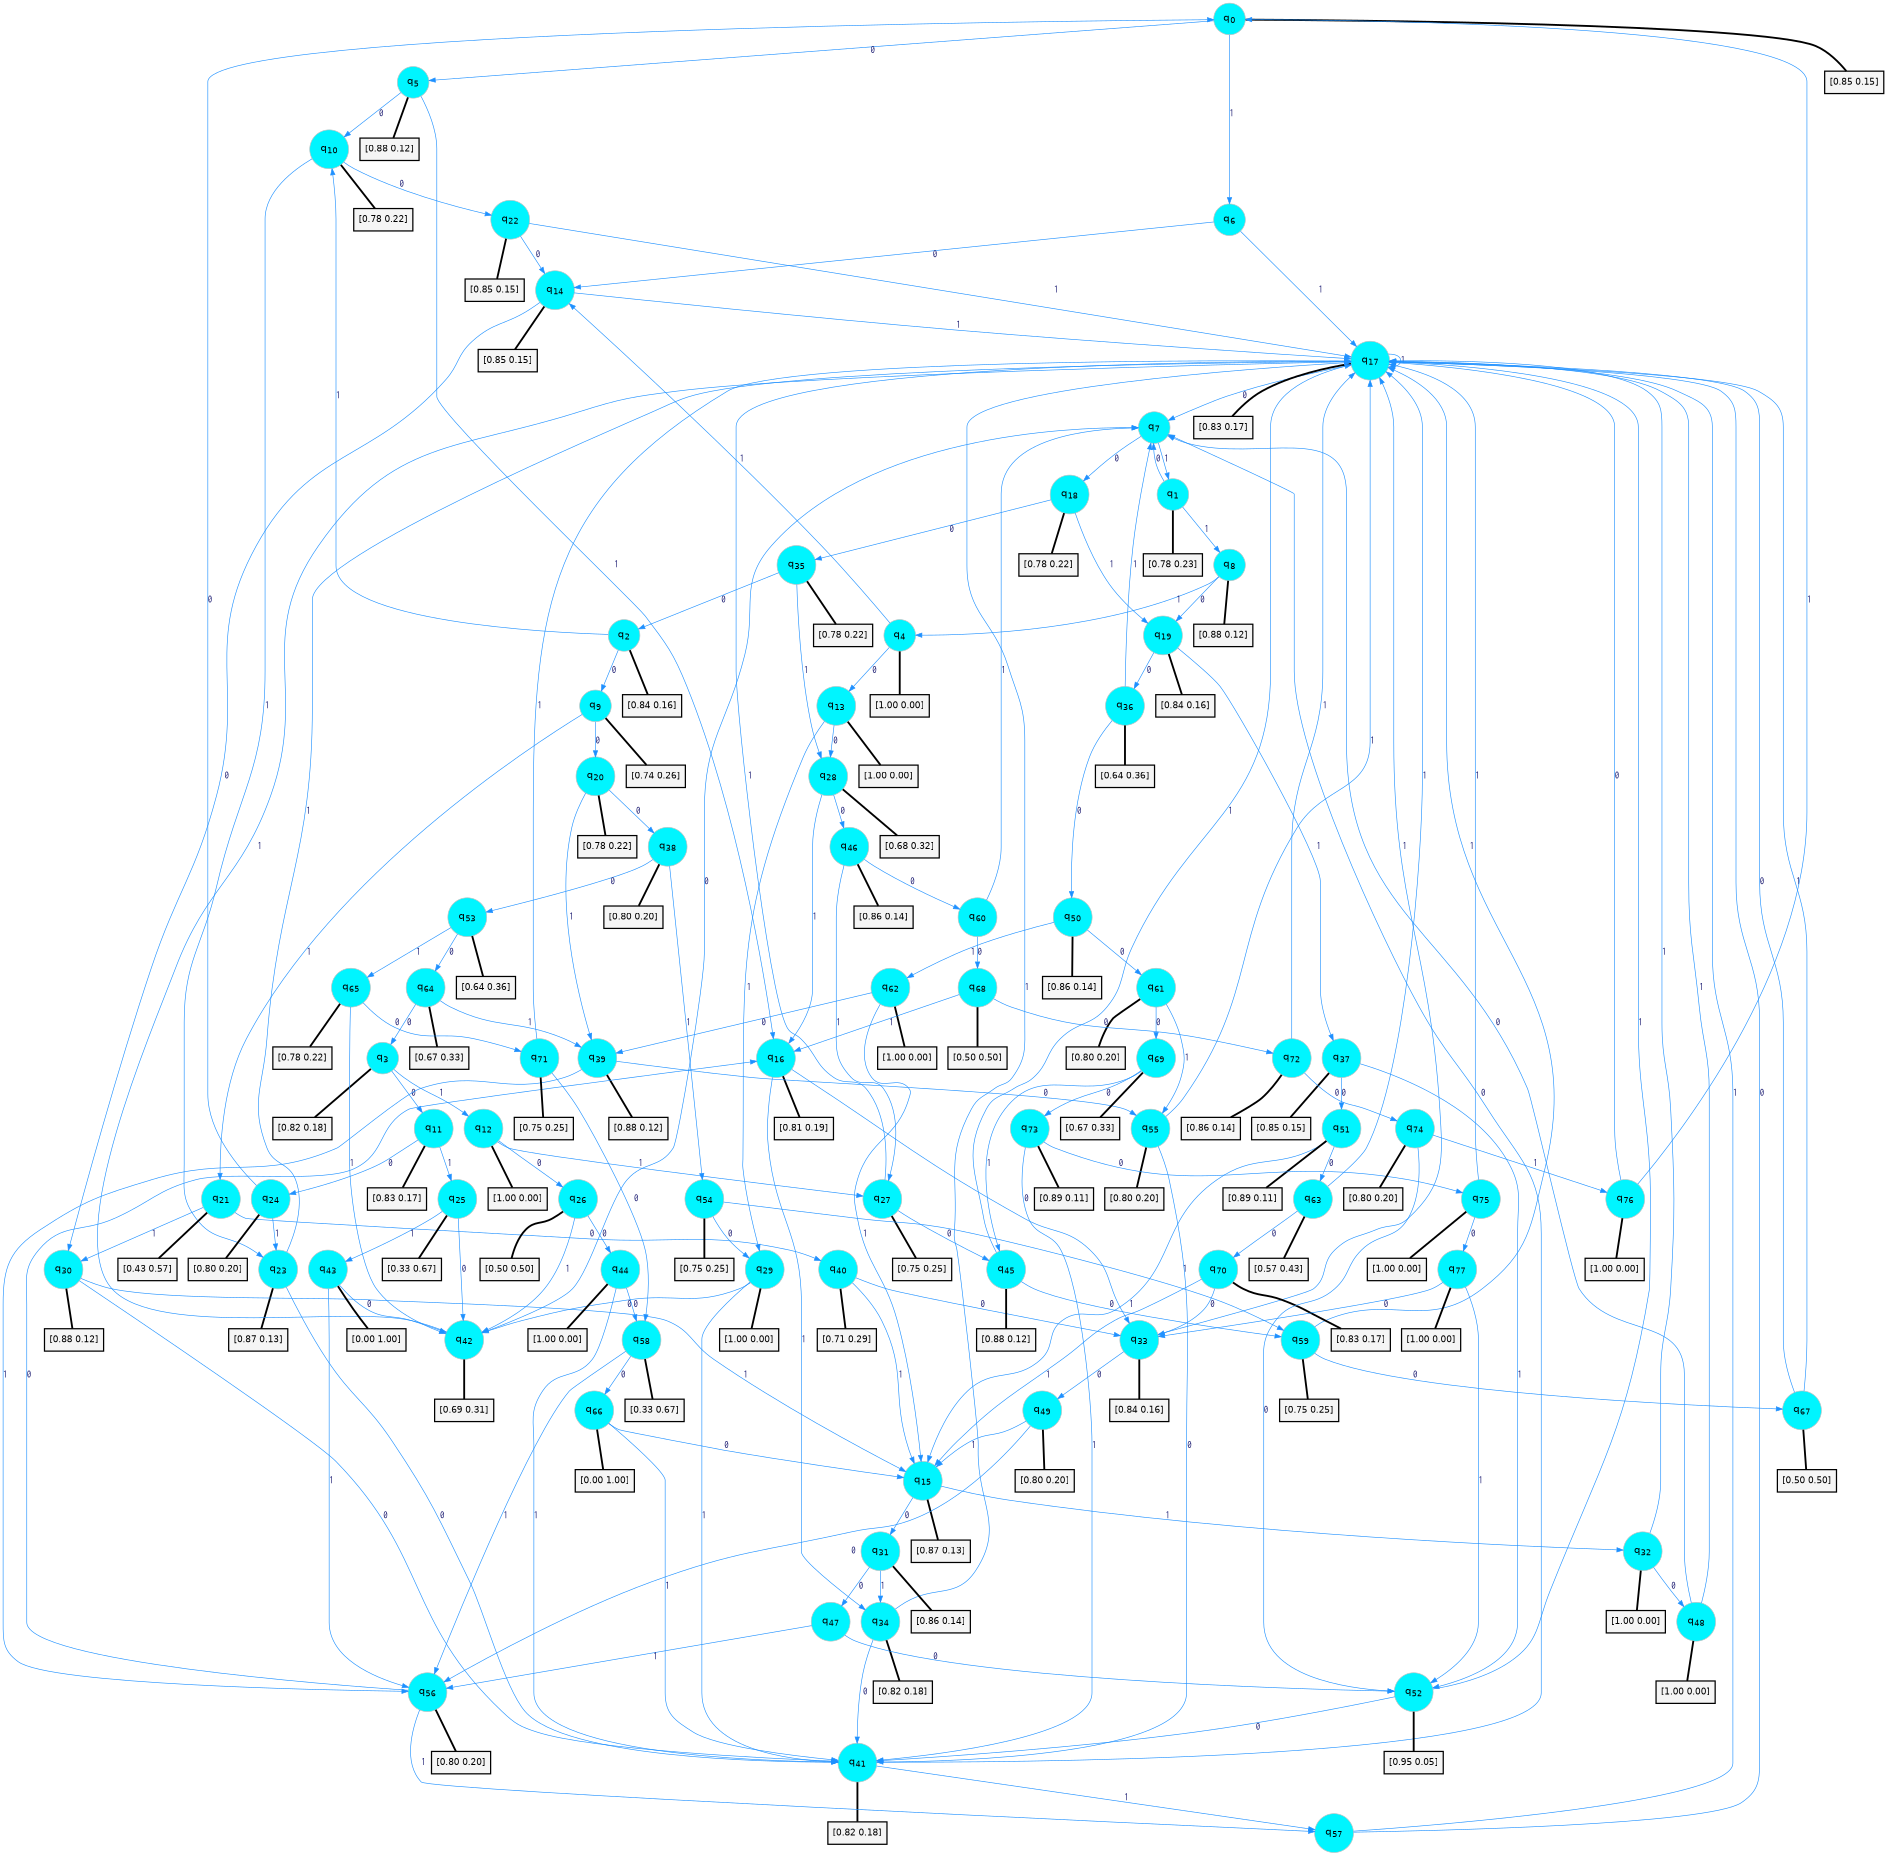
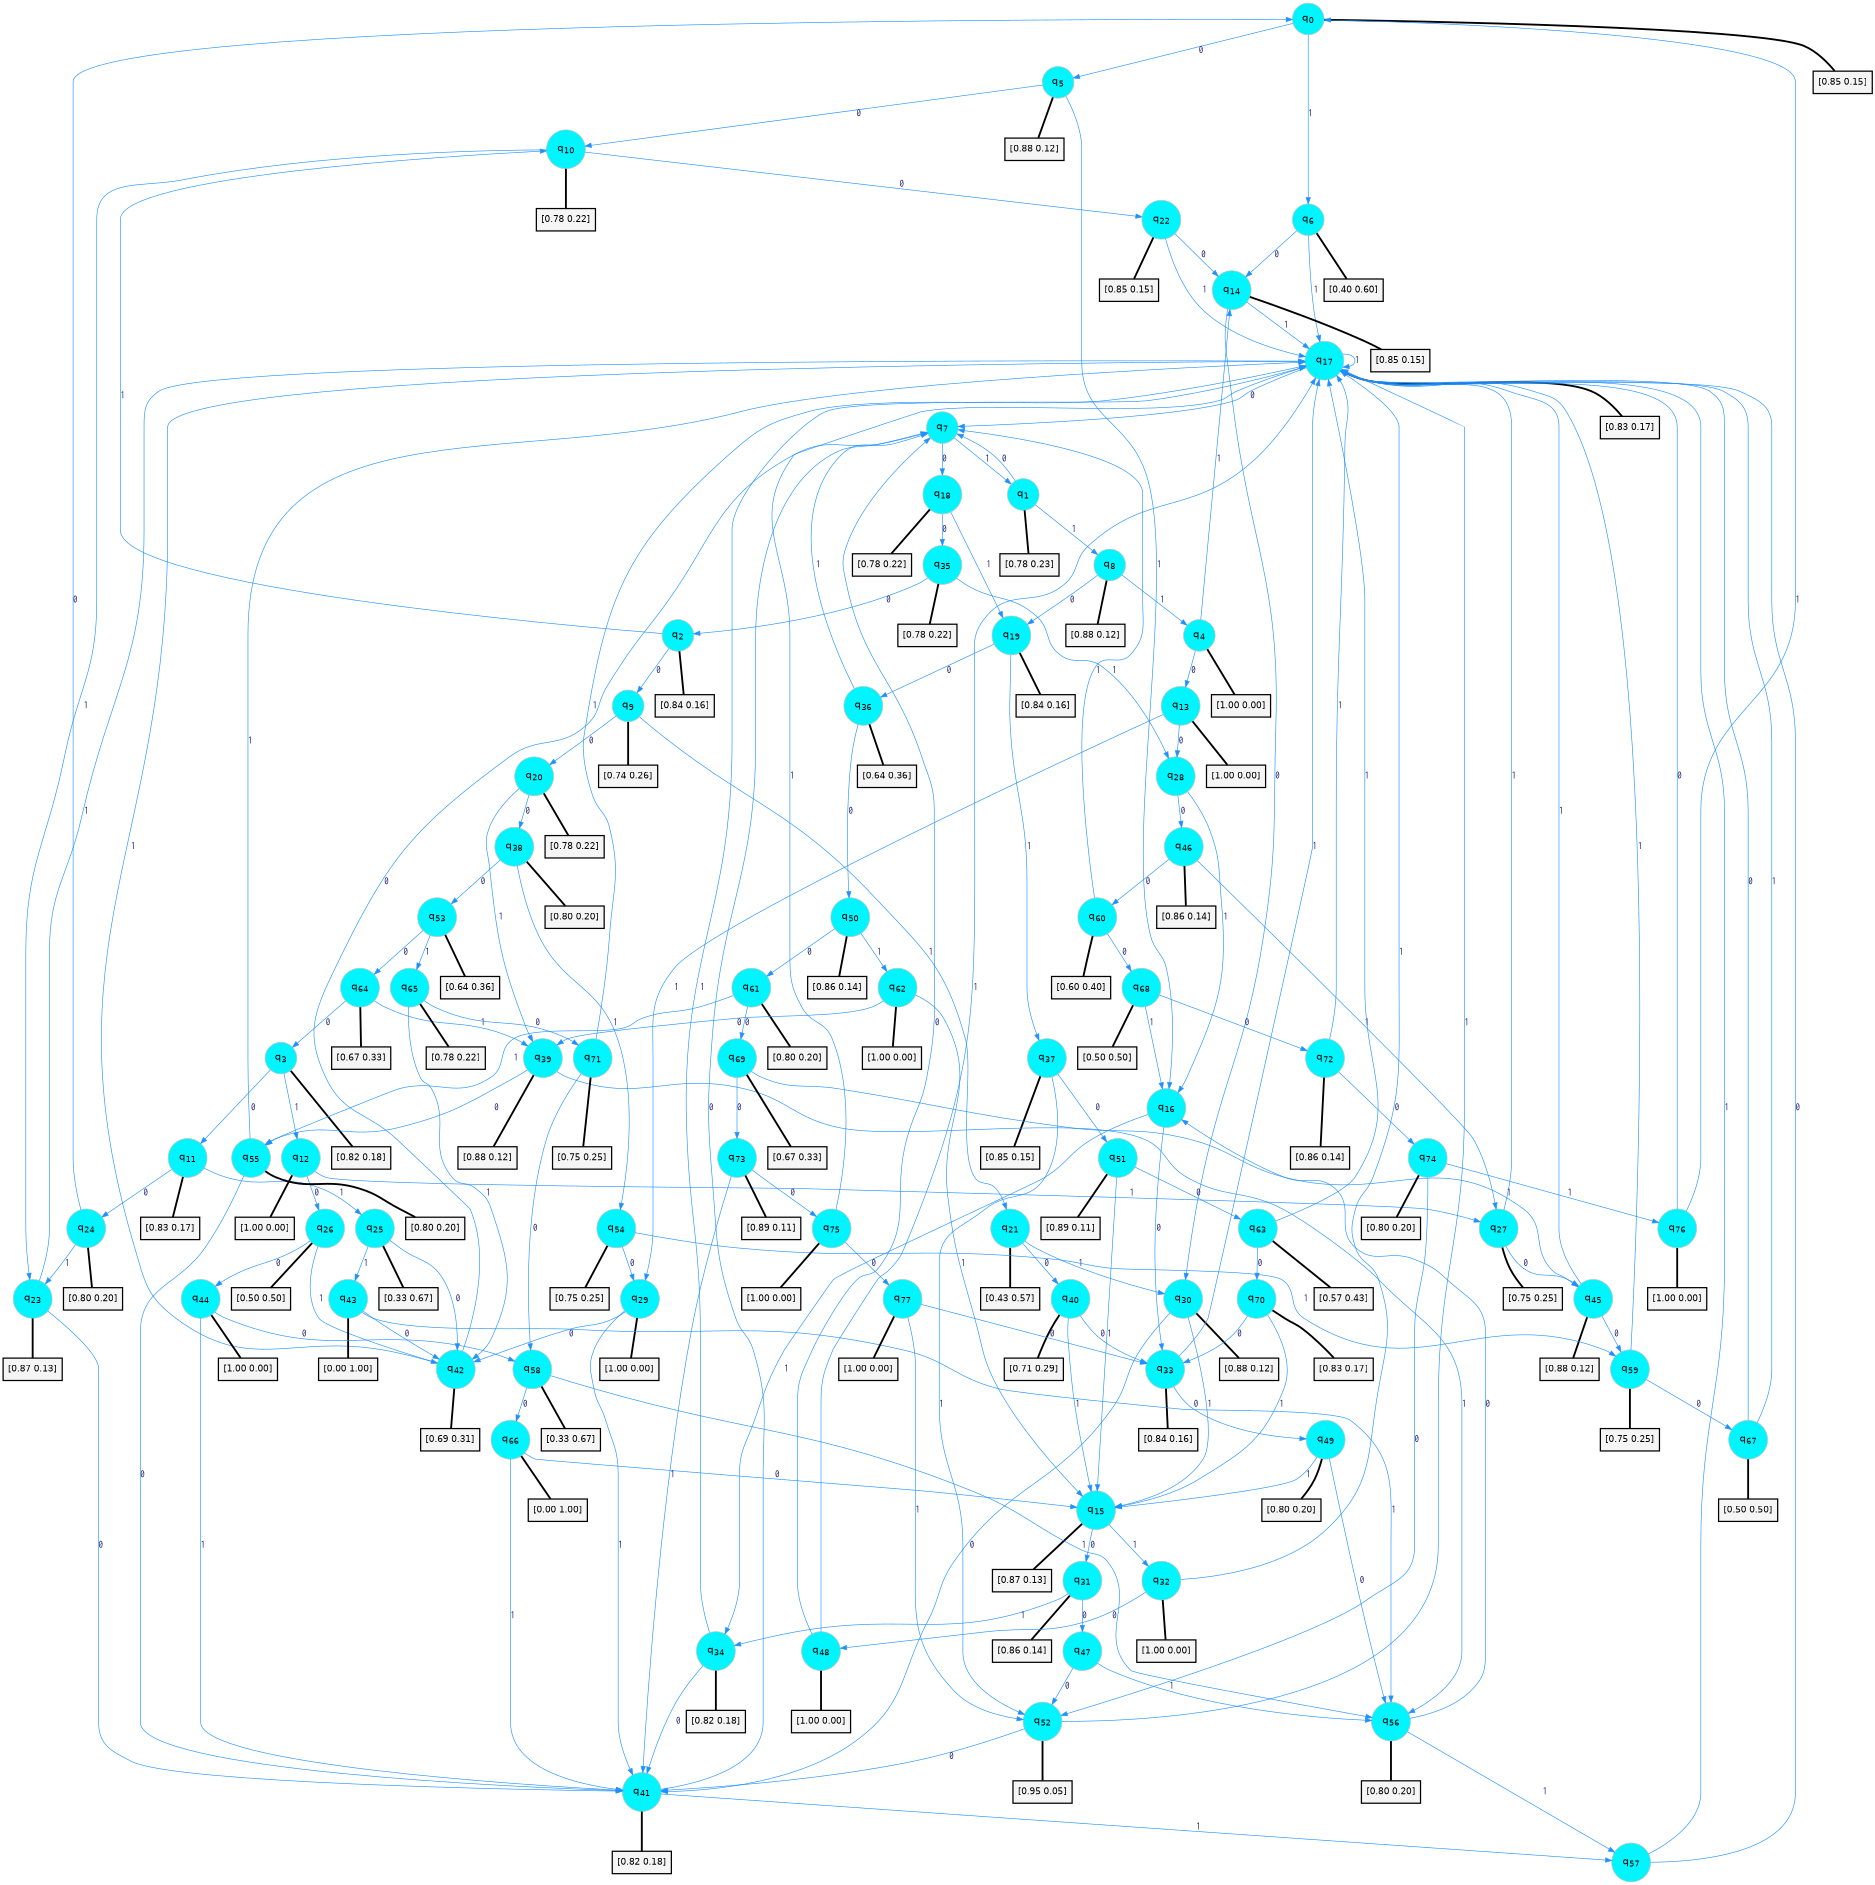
node "[0.40 0.60]": added
node "[0.68 0.32]": removed
node "[0.60 0.40]": added
node "[0.81 0.19]": removed
